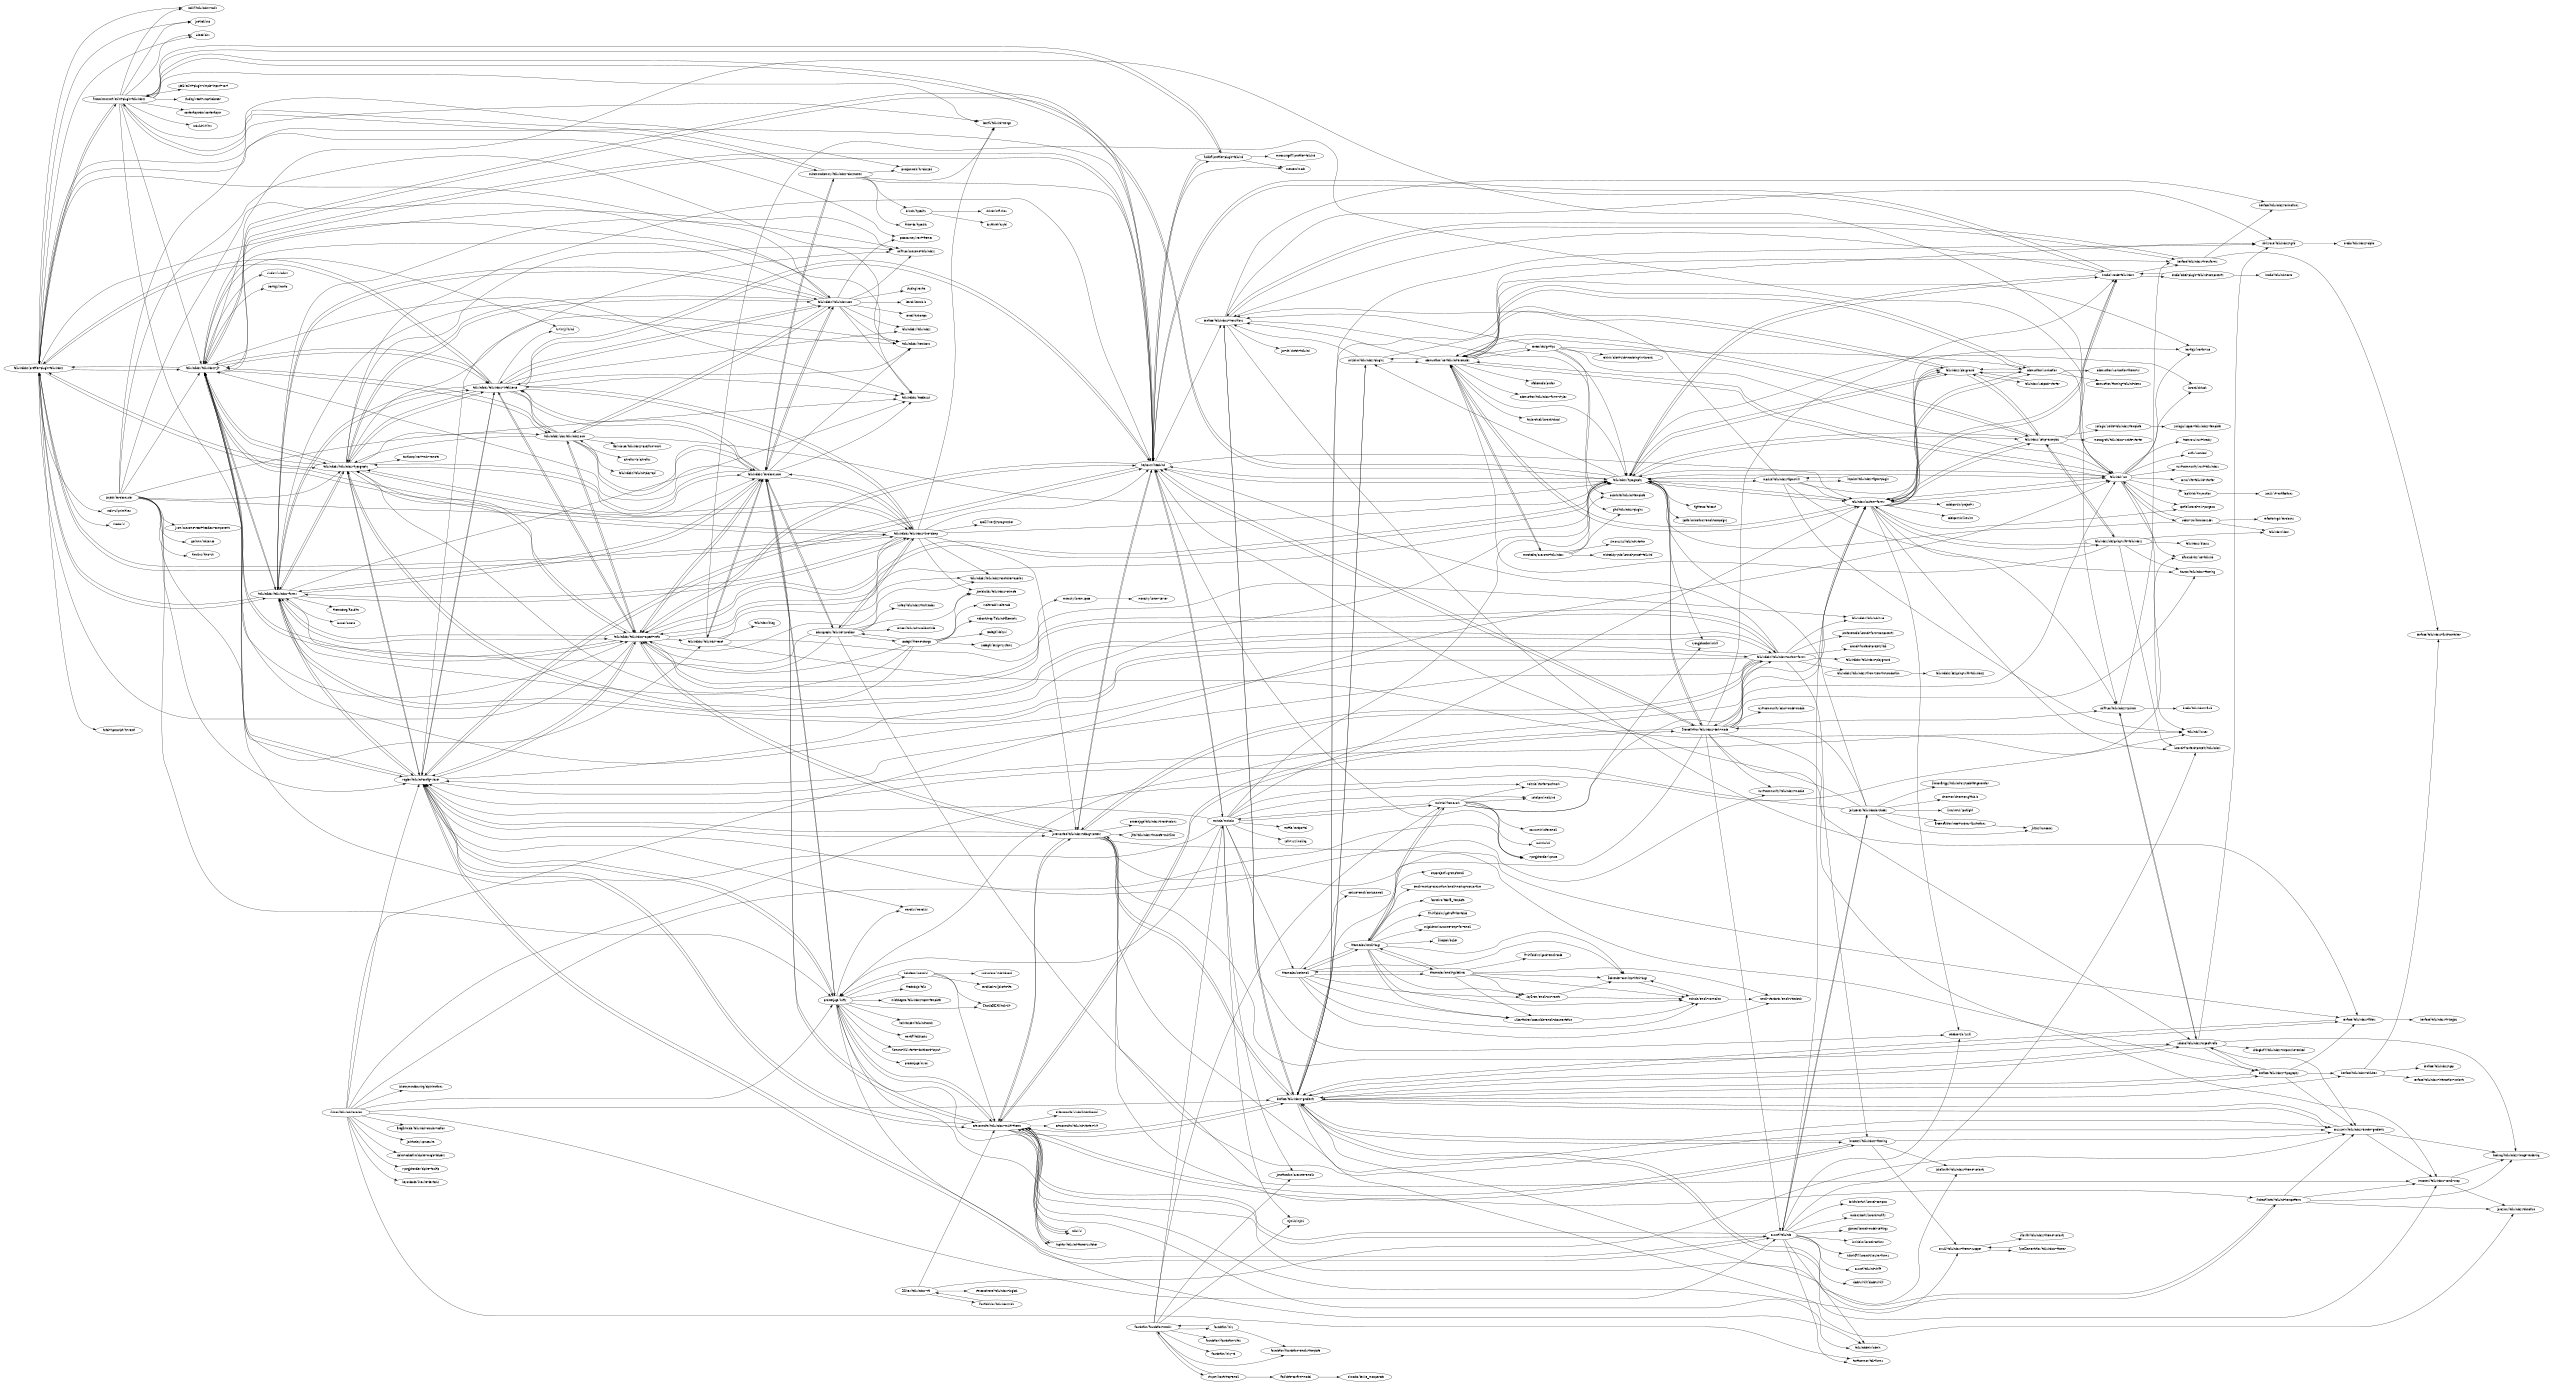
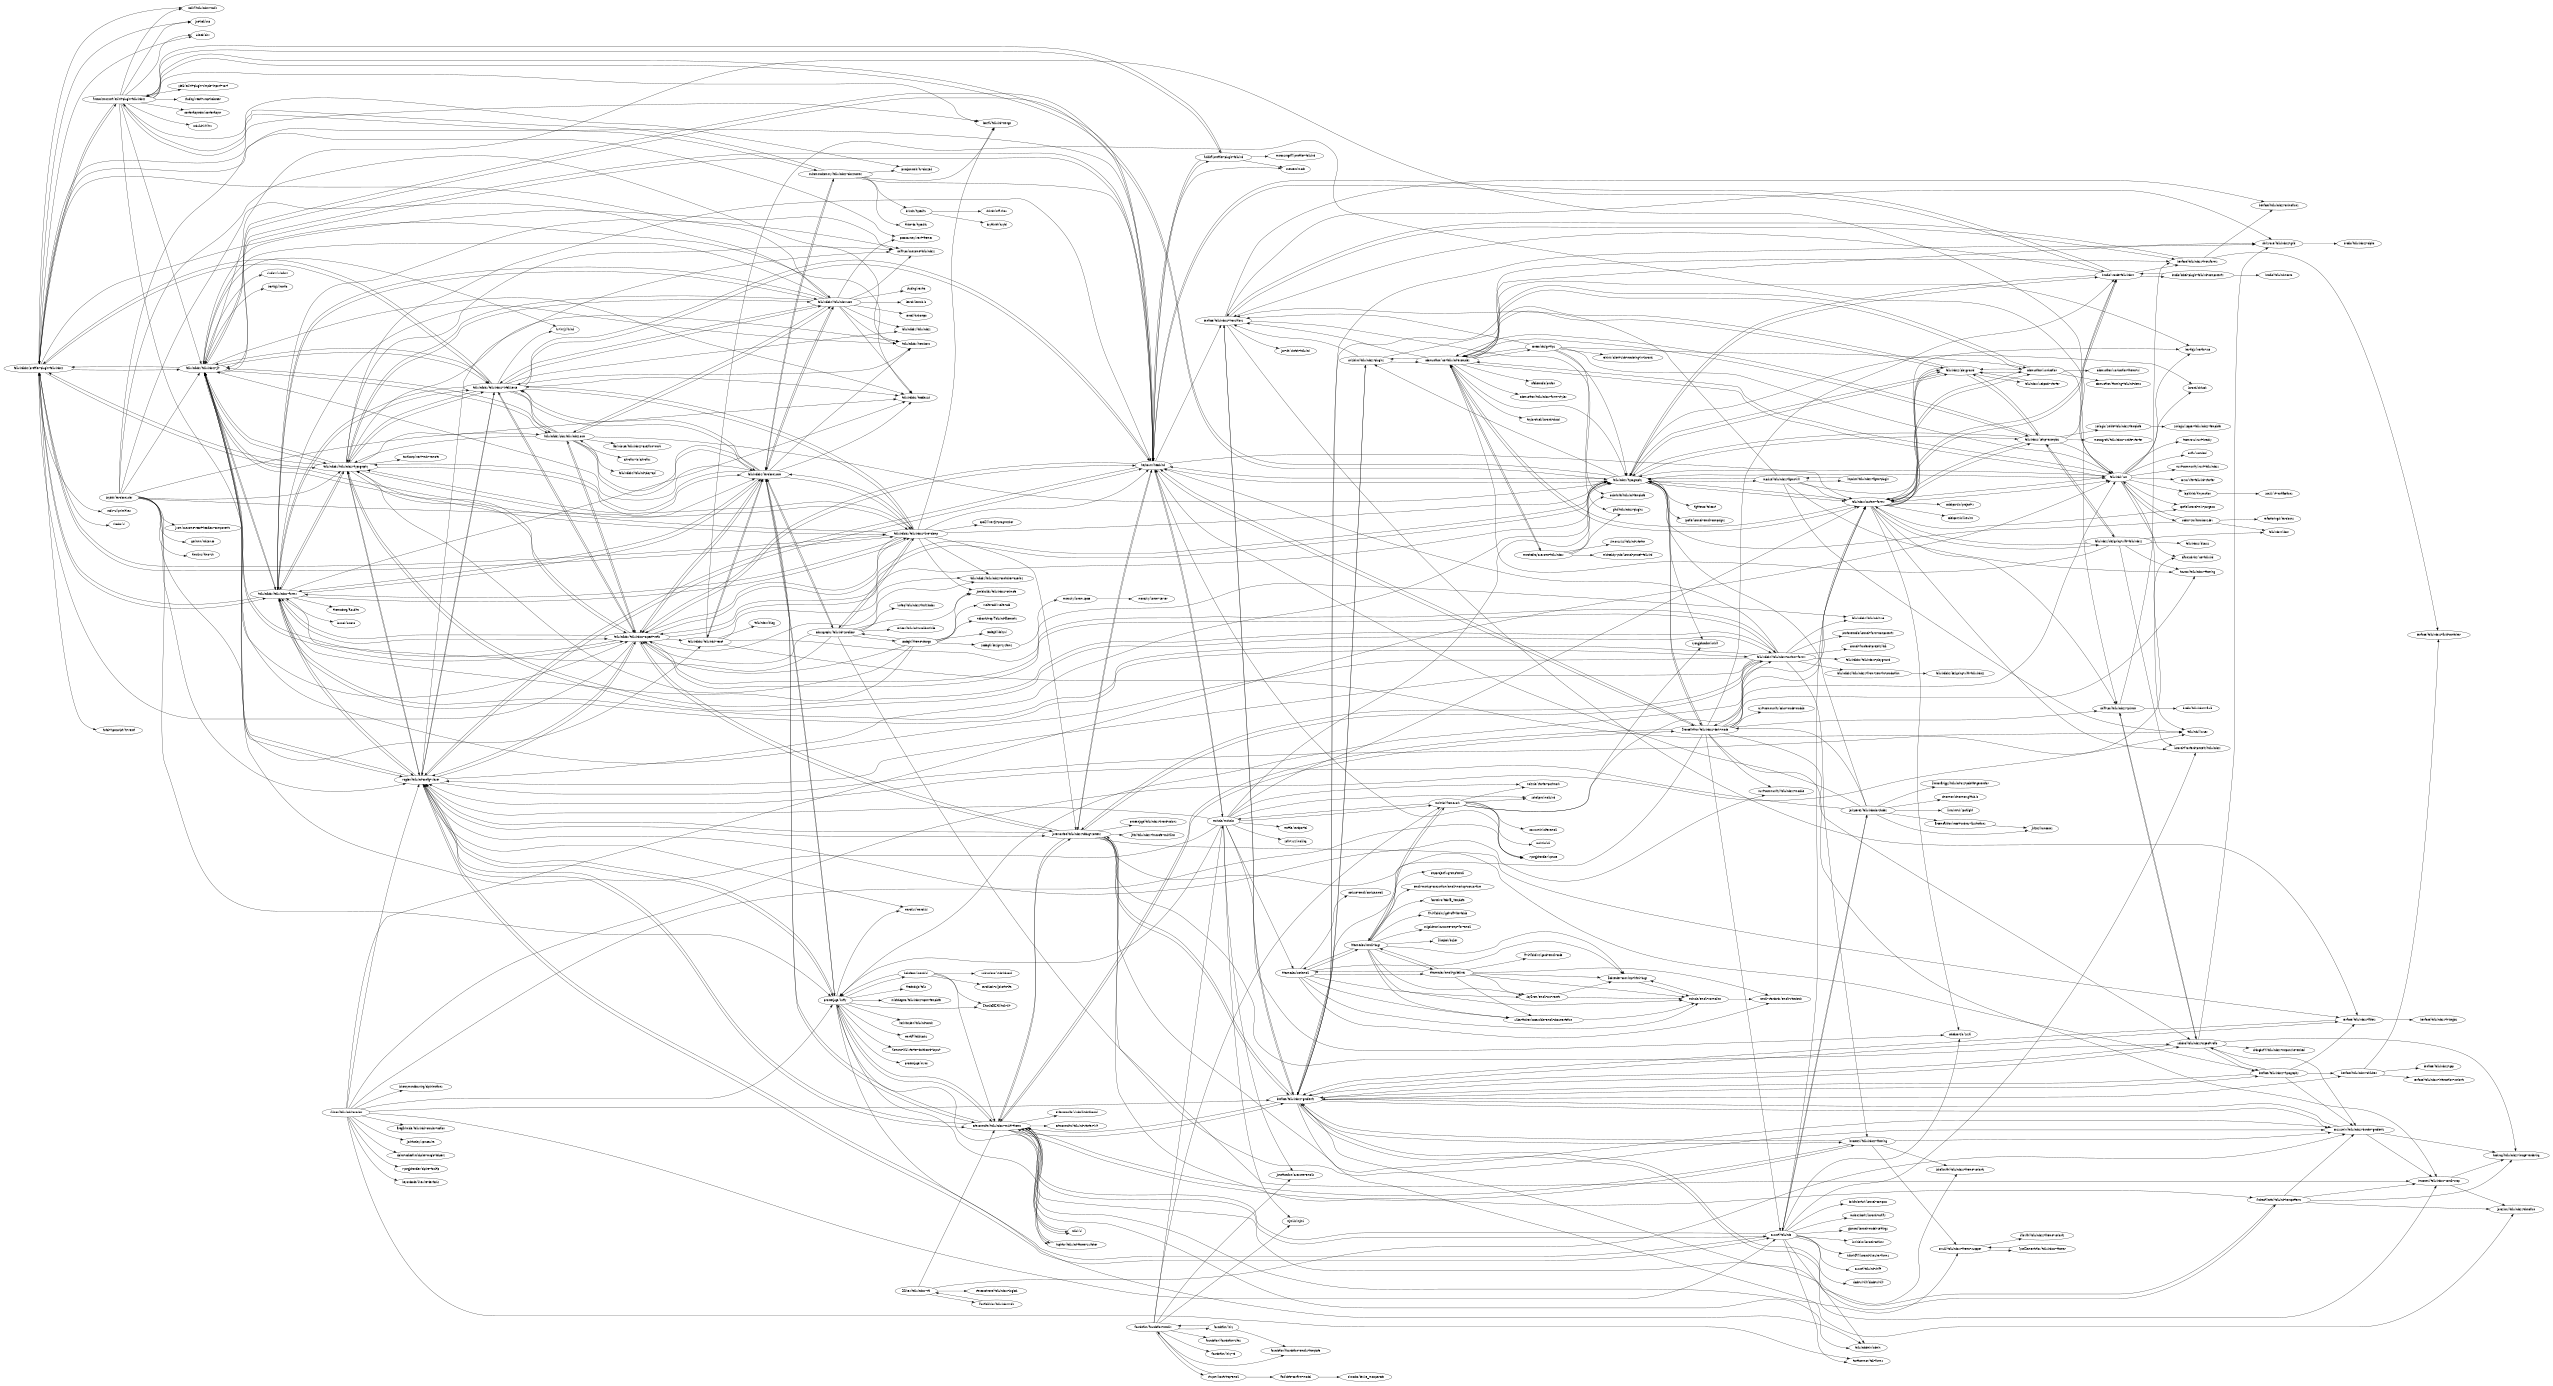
node "spatie/animations-email-campaigns": label "spatie/animations-email-campaigns" -> "spatie/laravel-email-campaigns"
